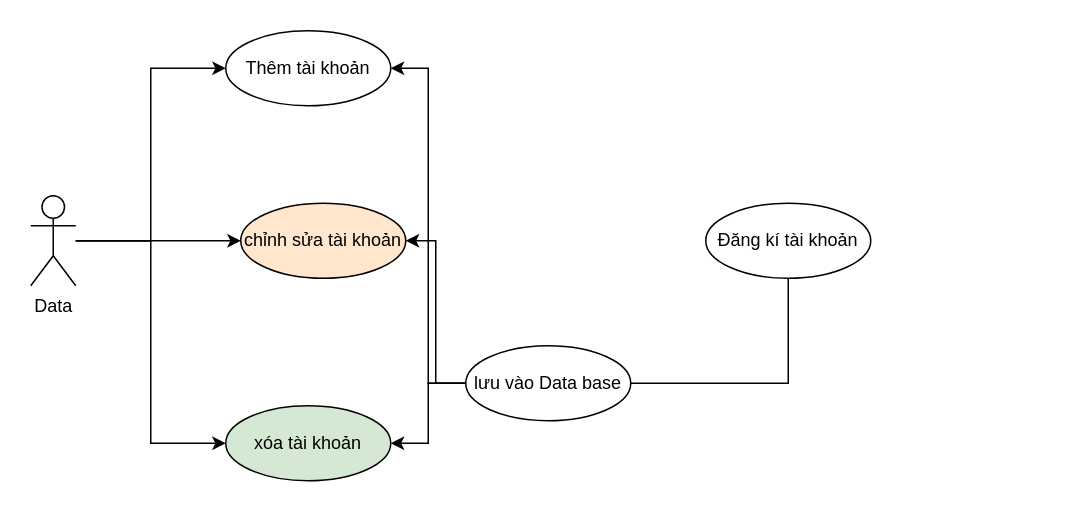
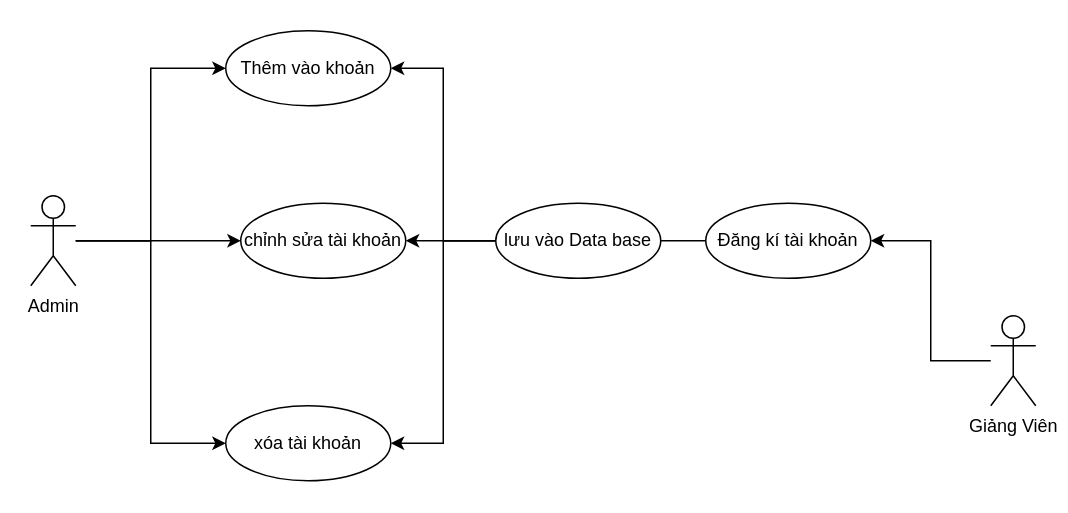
node "Thêm tài khoản": label "Thêm tài khoản" -> "Thêm vào khoản"
node "chỉnh sửa tài khoản": fillcolor #ffe6cc -> #ffffff
edge "Giảng Viên" -> "Đăng kí tài khoản": added
node "Data": label "Data" -> "Admin"
node "Giảng Viên": added
node "lưu vào Data base": moved (548, 383) -> (578, 241)
node "xóa tài khoản": fillcolor #d5e8d4 -> #ffffff
